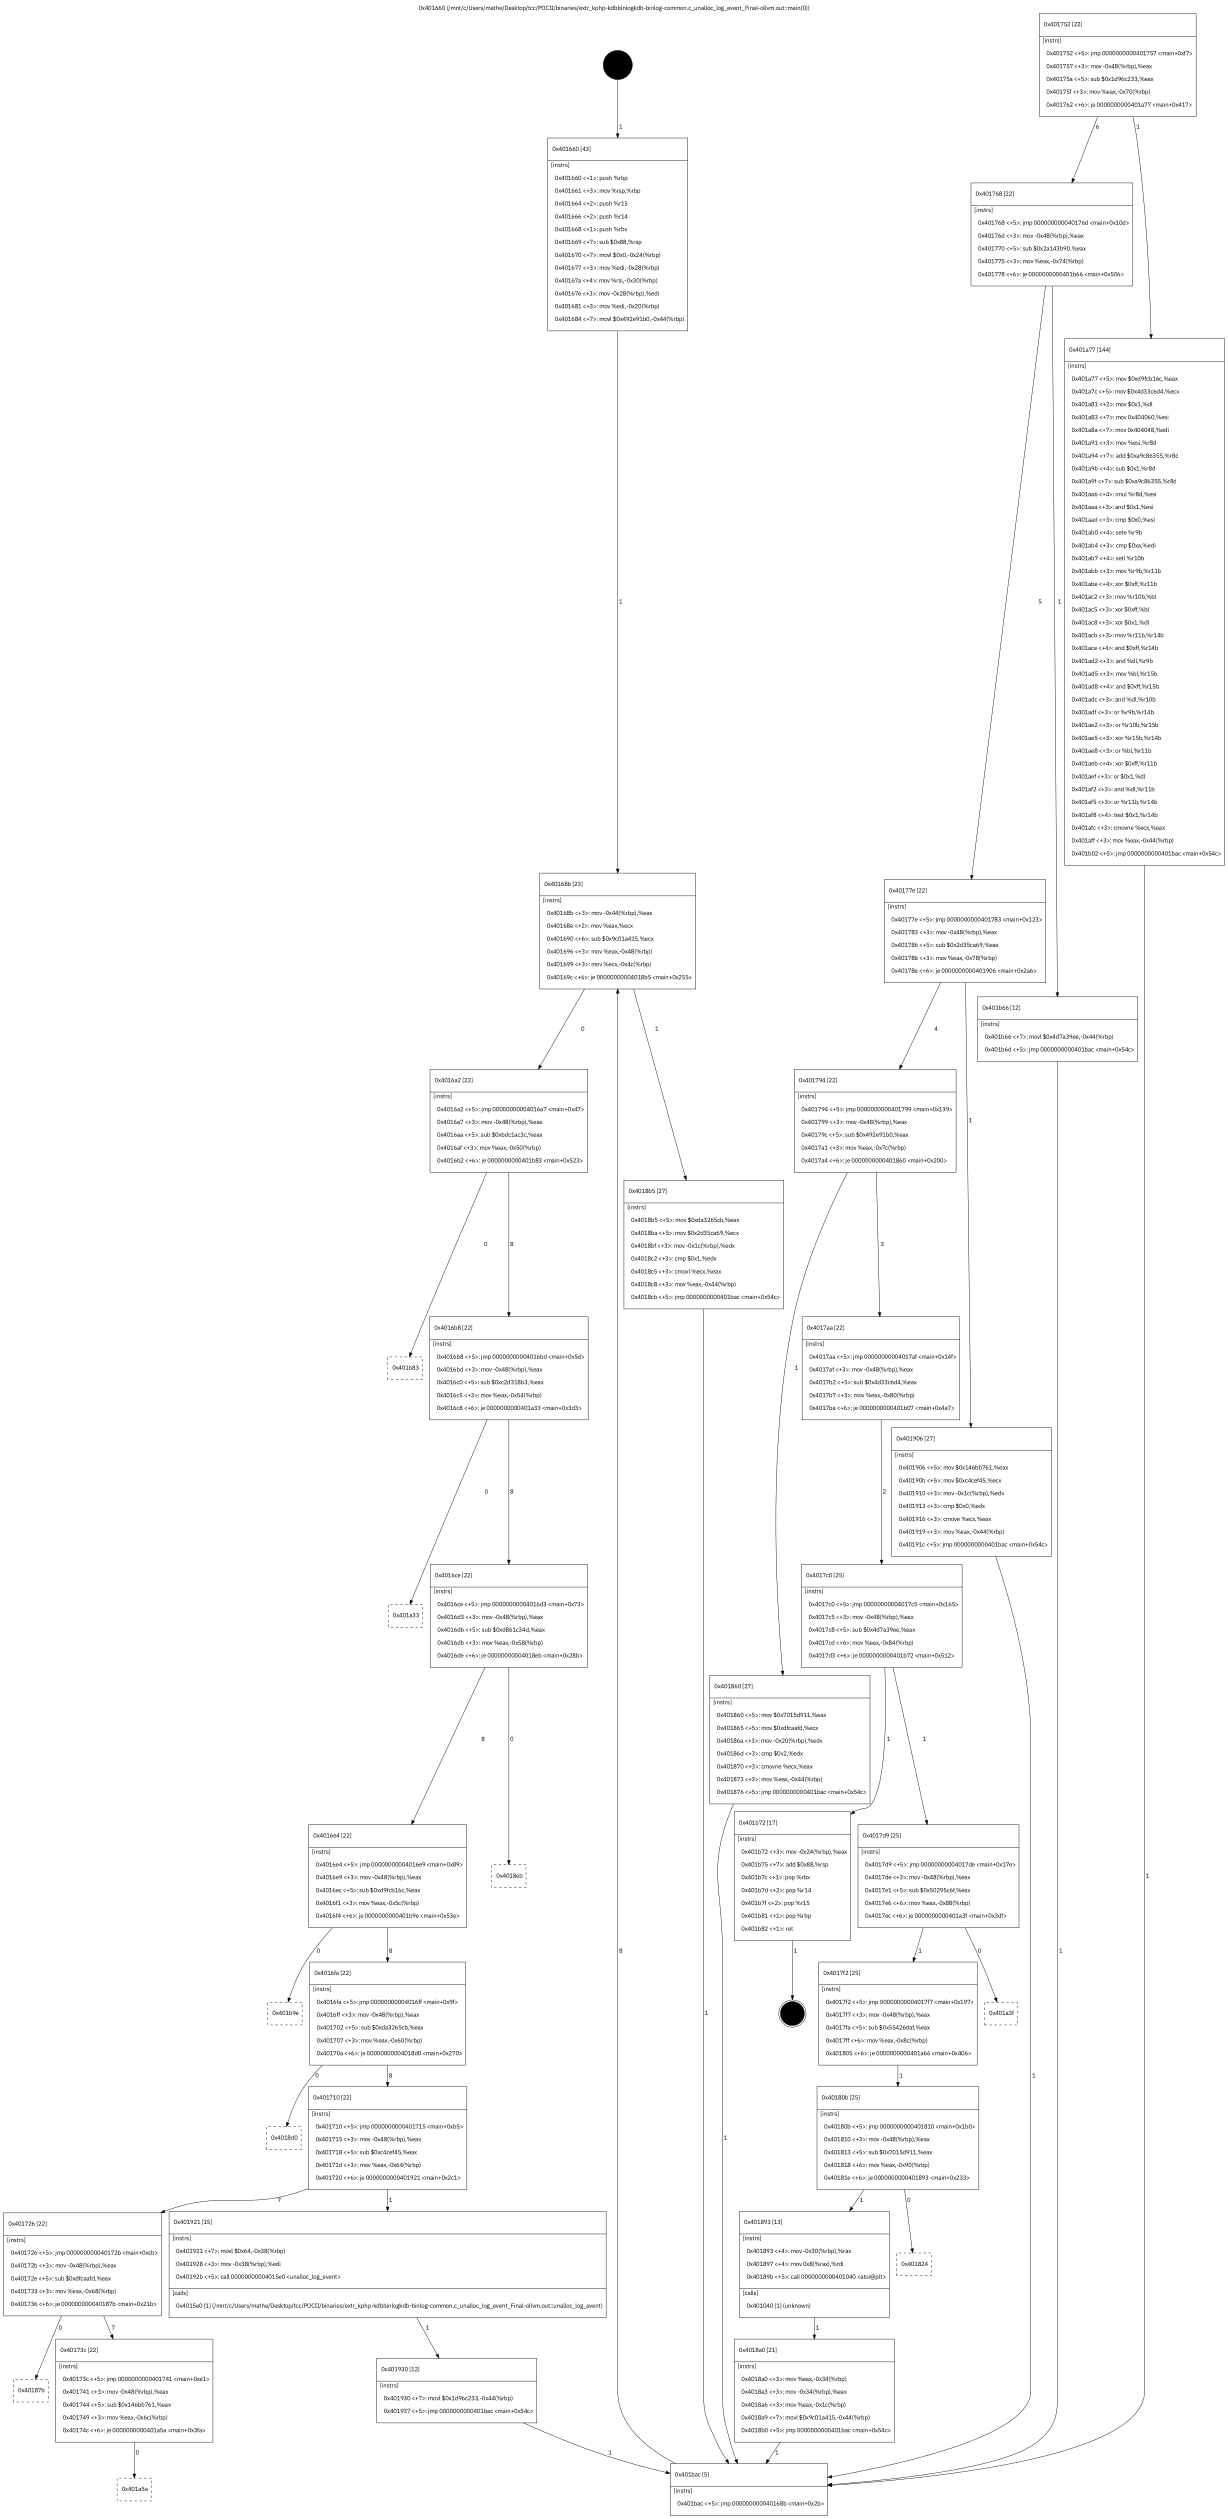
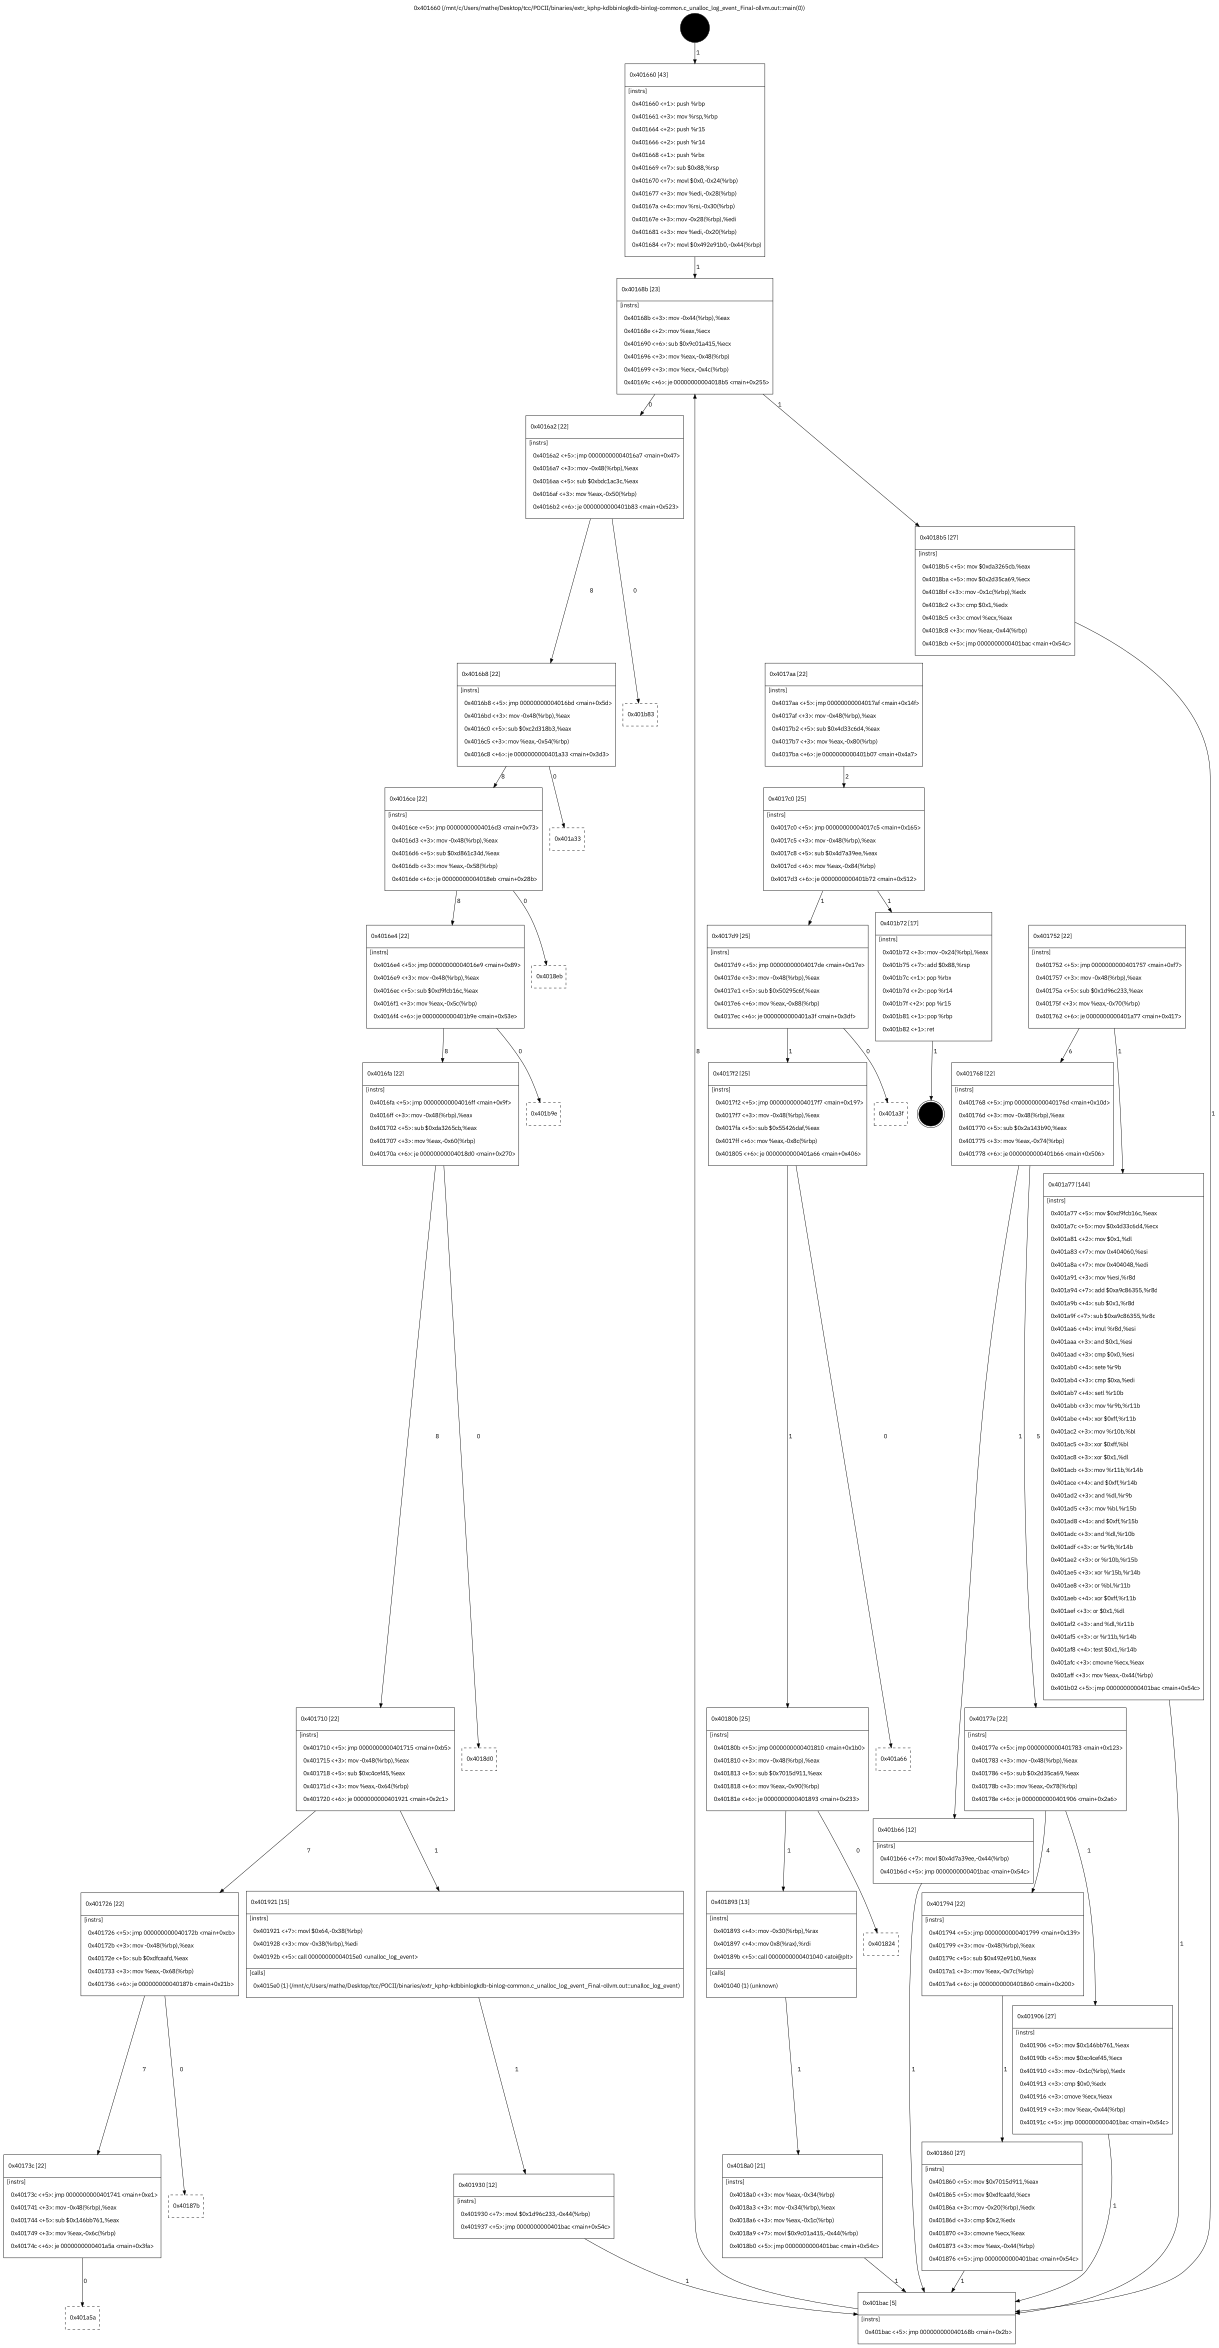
edge "0x401794 [22]" -> "0x4017aa [22]": removed, label "3"
node "0x401a66": added
